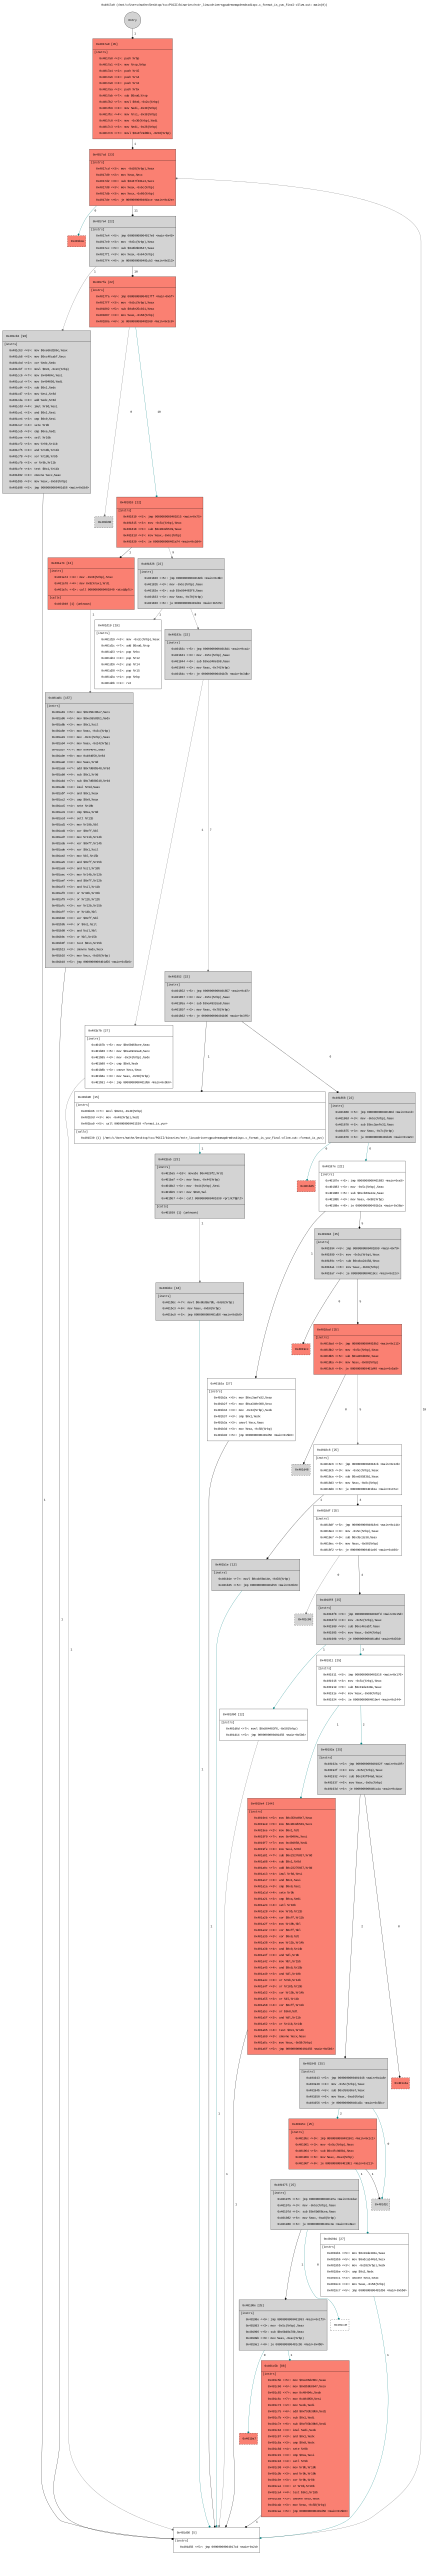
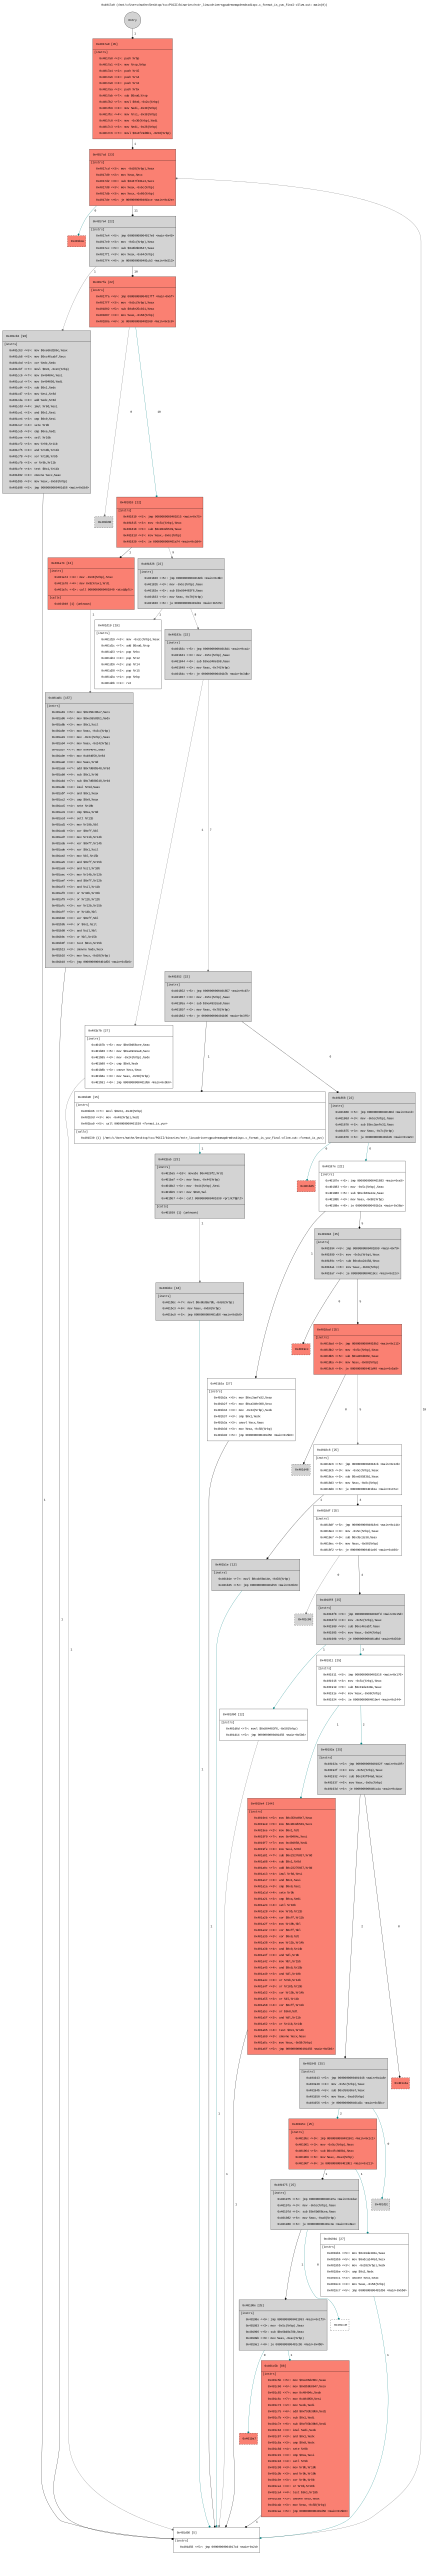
edge "0x40195c [25]" -> "0x401d2c": now "0x40195c [25]" -> "0x401975 [25]"
